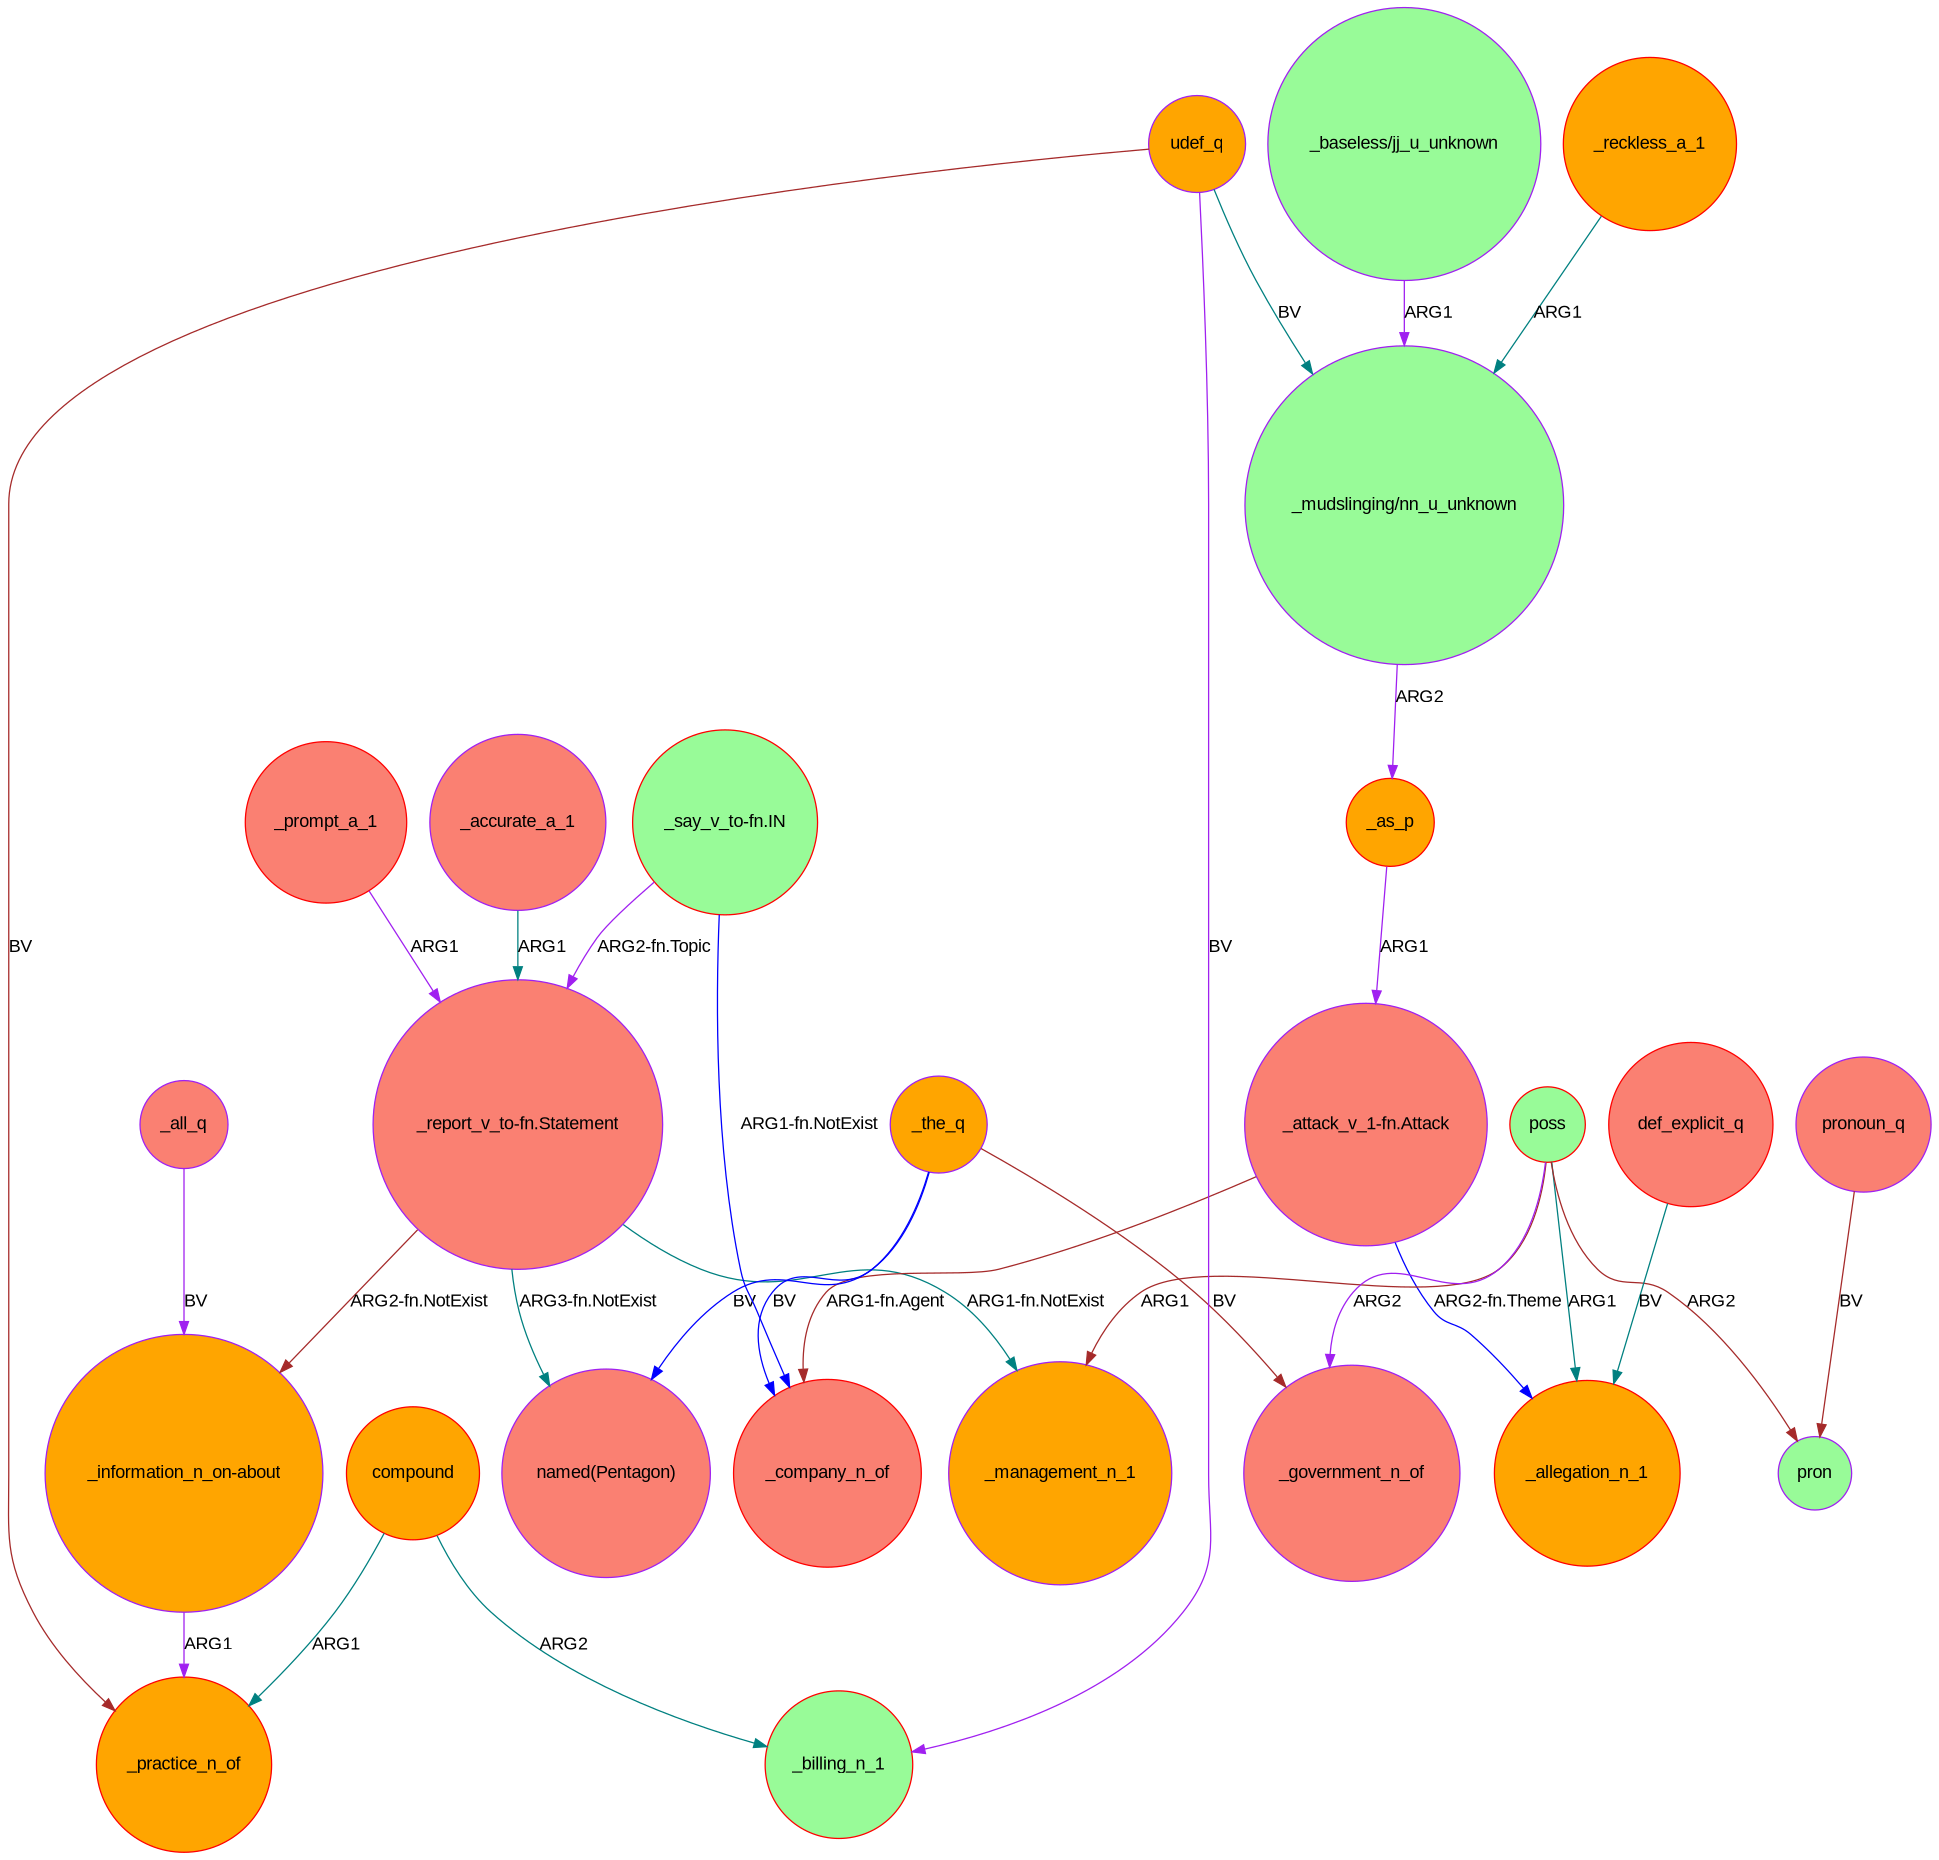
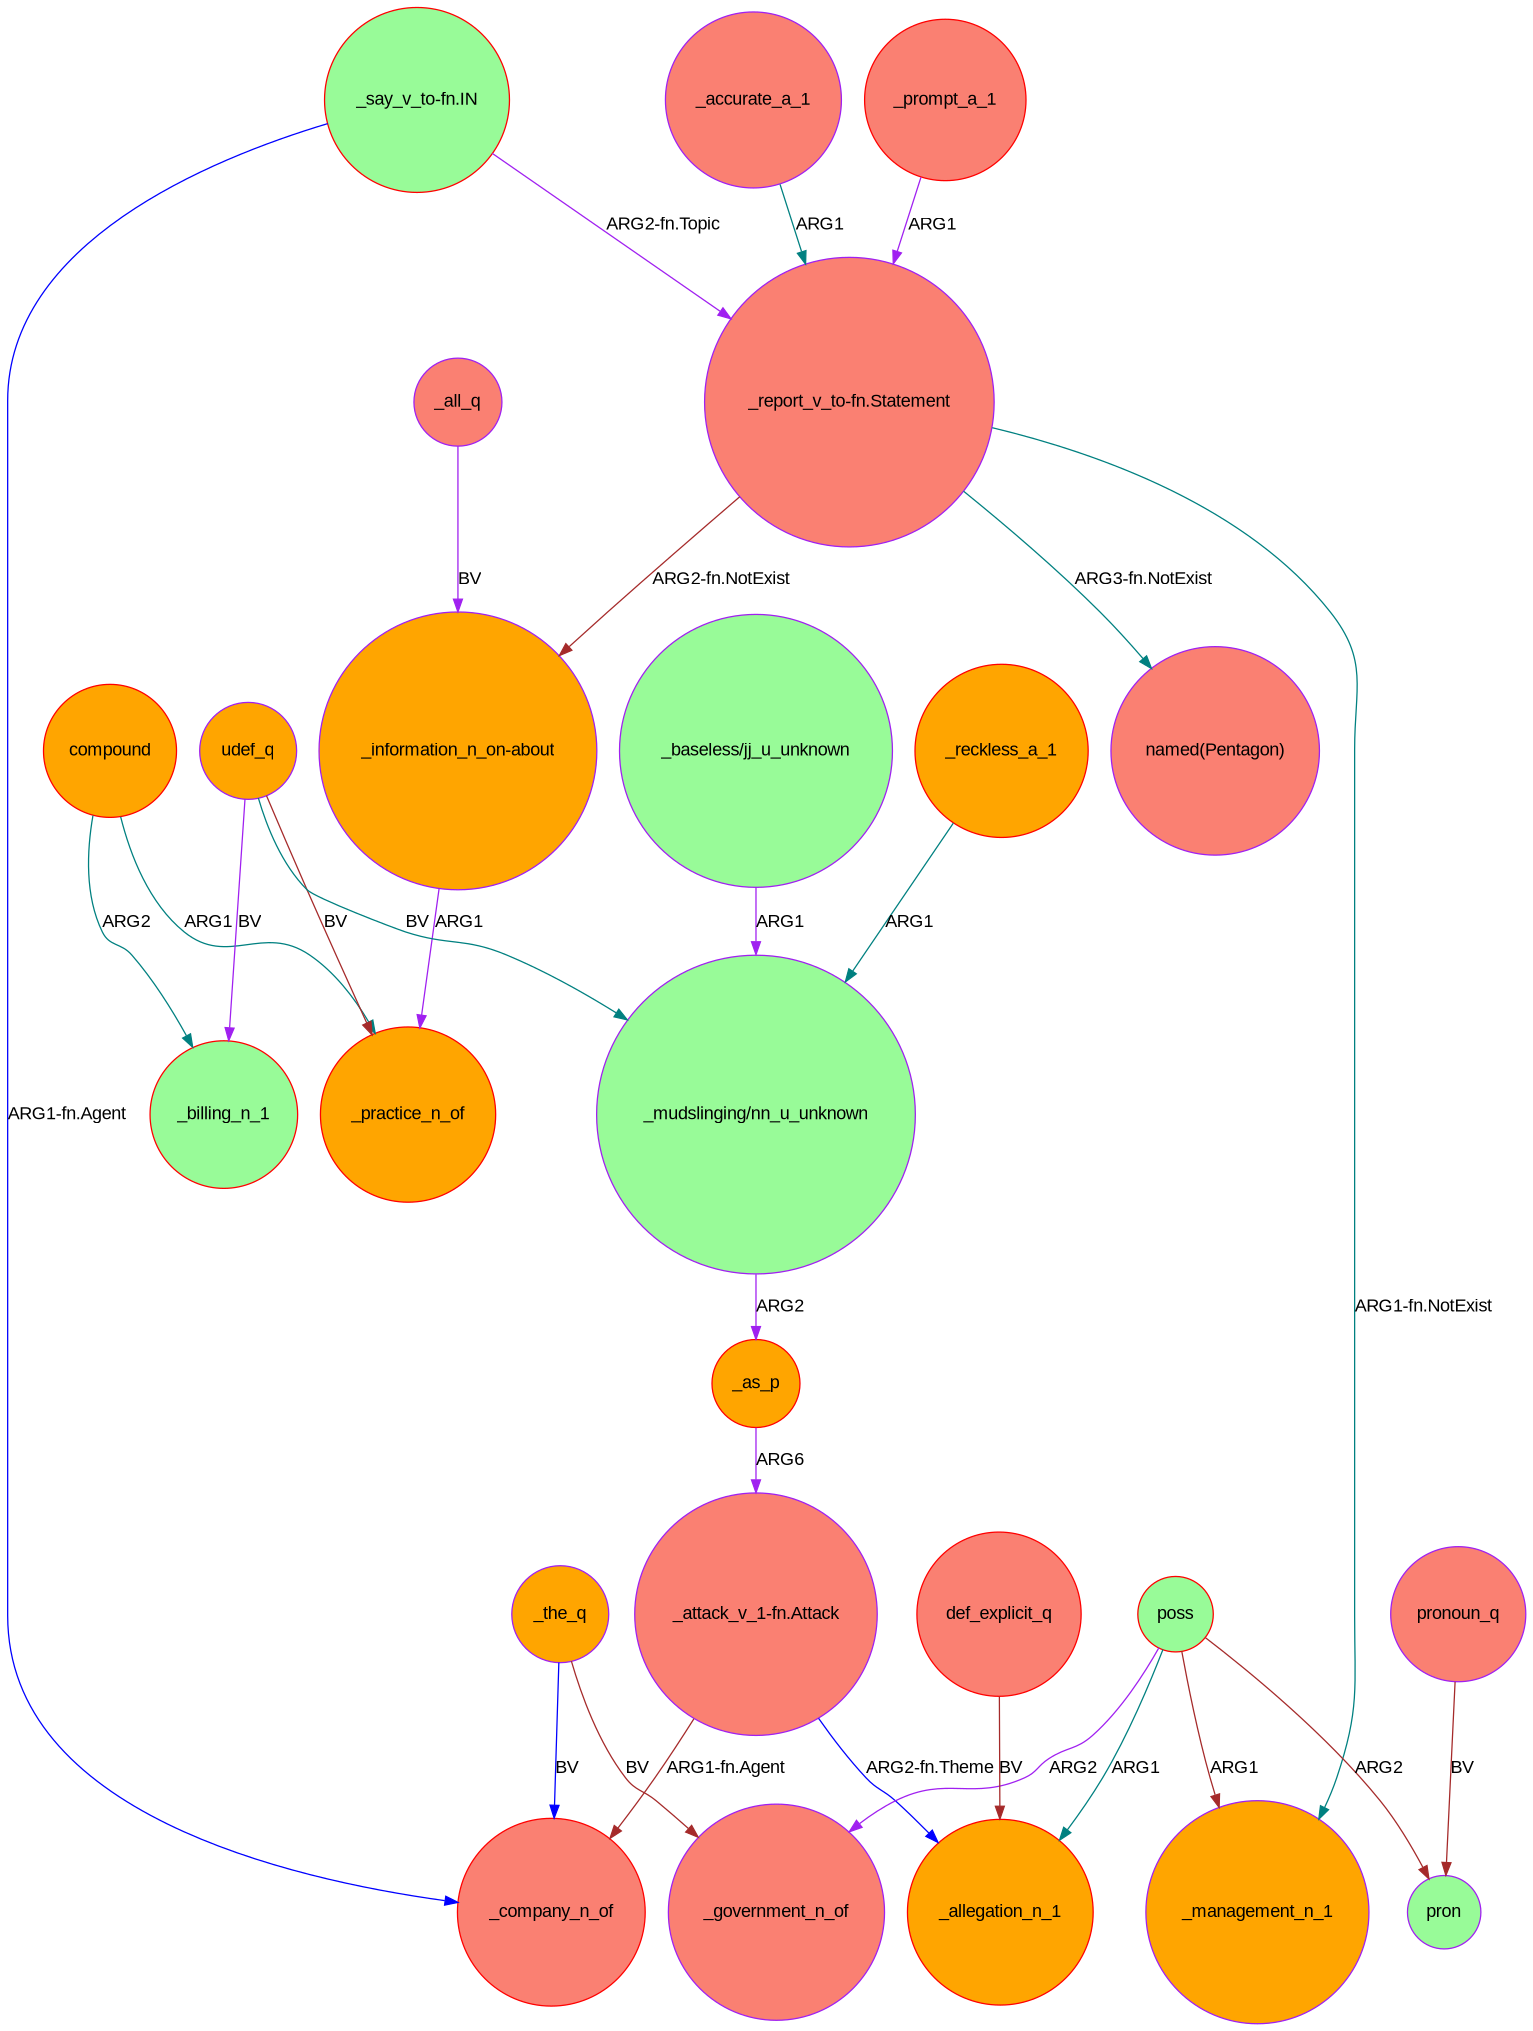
edge "_as_p" -> "_attack_v_1-fn.Attack": label "ARG1" -> "ARG6"
edge "_say_v_to-fn.IN" -> "_company_n_of": label "ARG1-fn.NotExist" -> "ARG1-fn.Agent"
edge "_the_q" -> "named(Pentagon)": removed, label "BV"
edge "def_explicit_q" -> "_allegation_n_1": color teal -> brown
